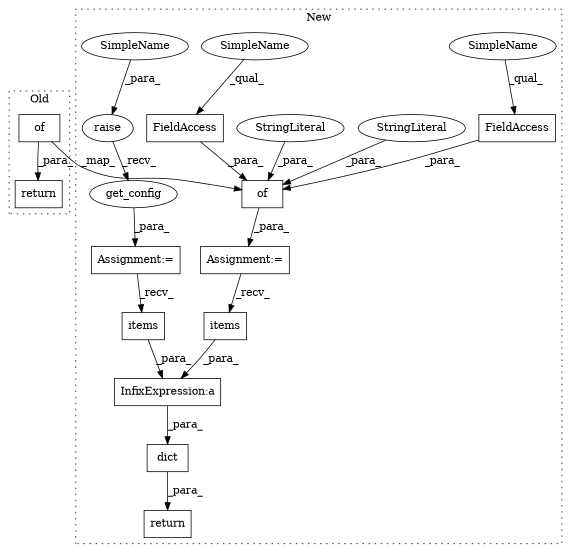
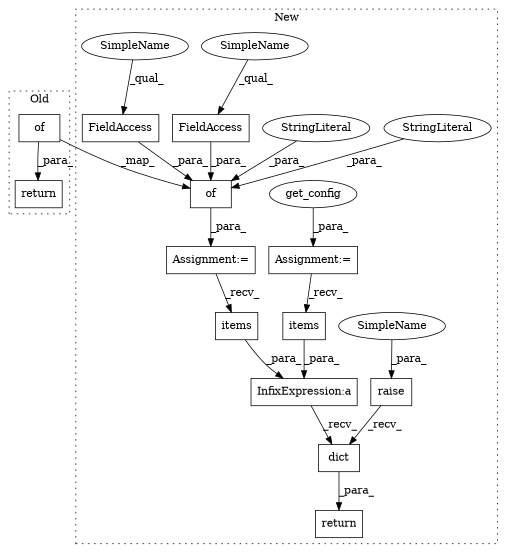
node "raise": shape ellipse -> box
edge "raise" -> "get_config": now "raise" -> "dict"
edge "InfixExpression:a" -> "dict": label "_para_" -> "_recv_"
